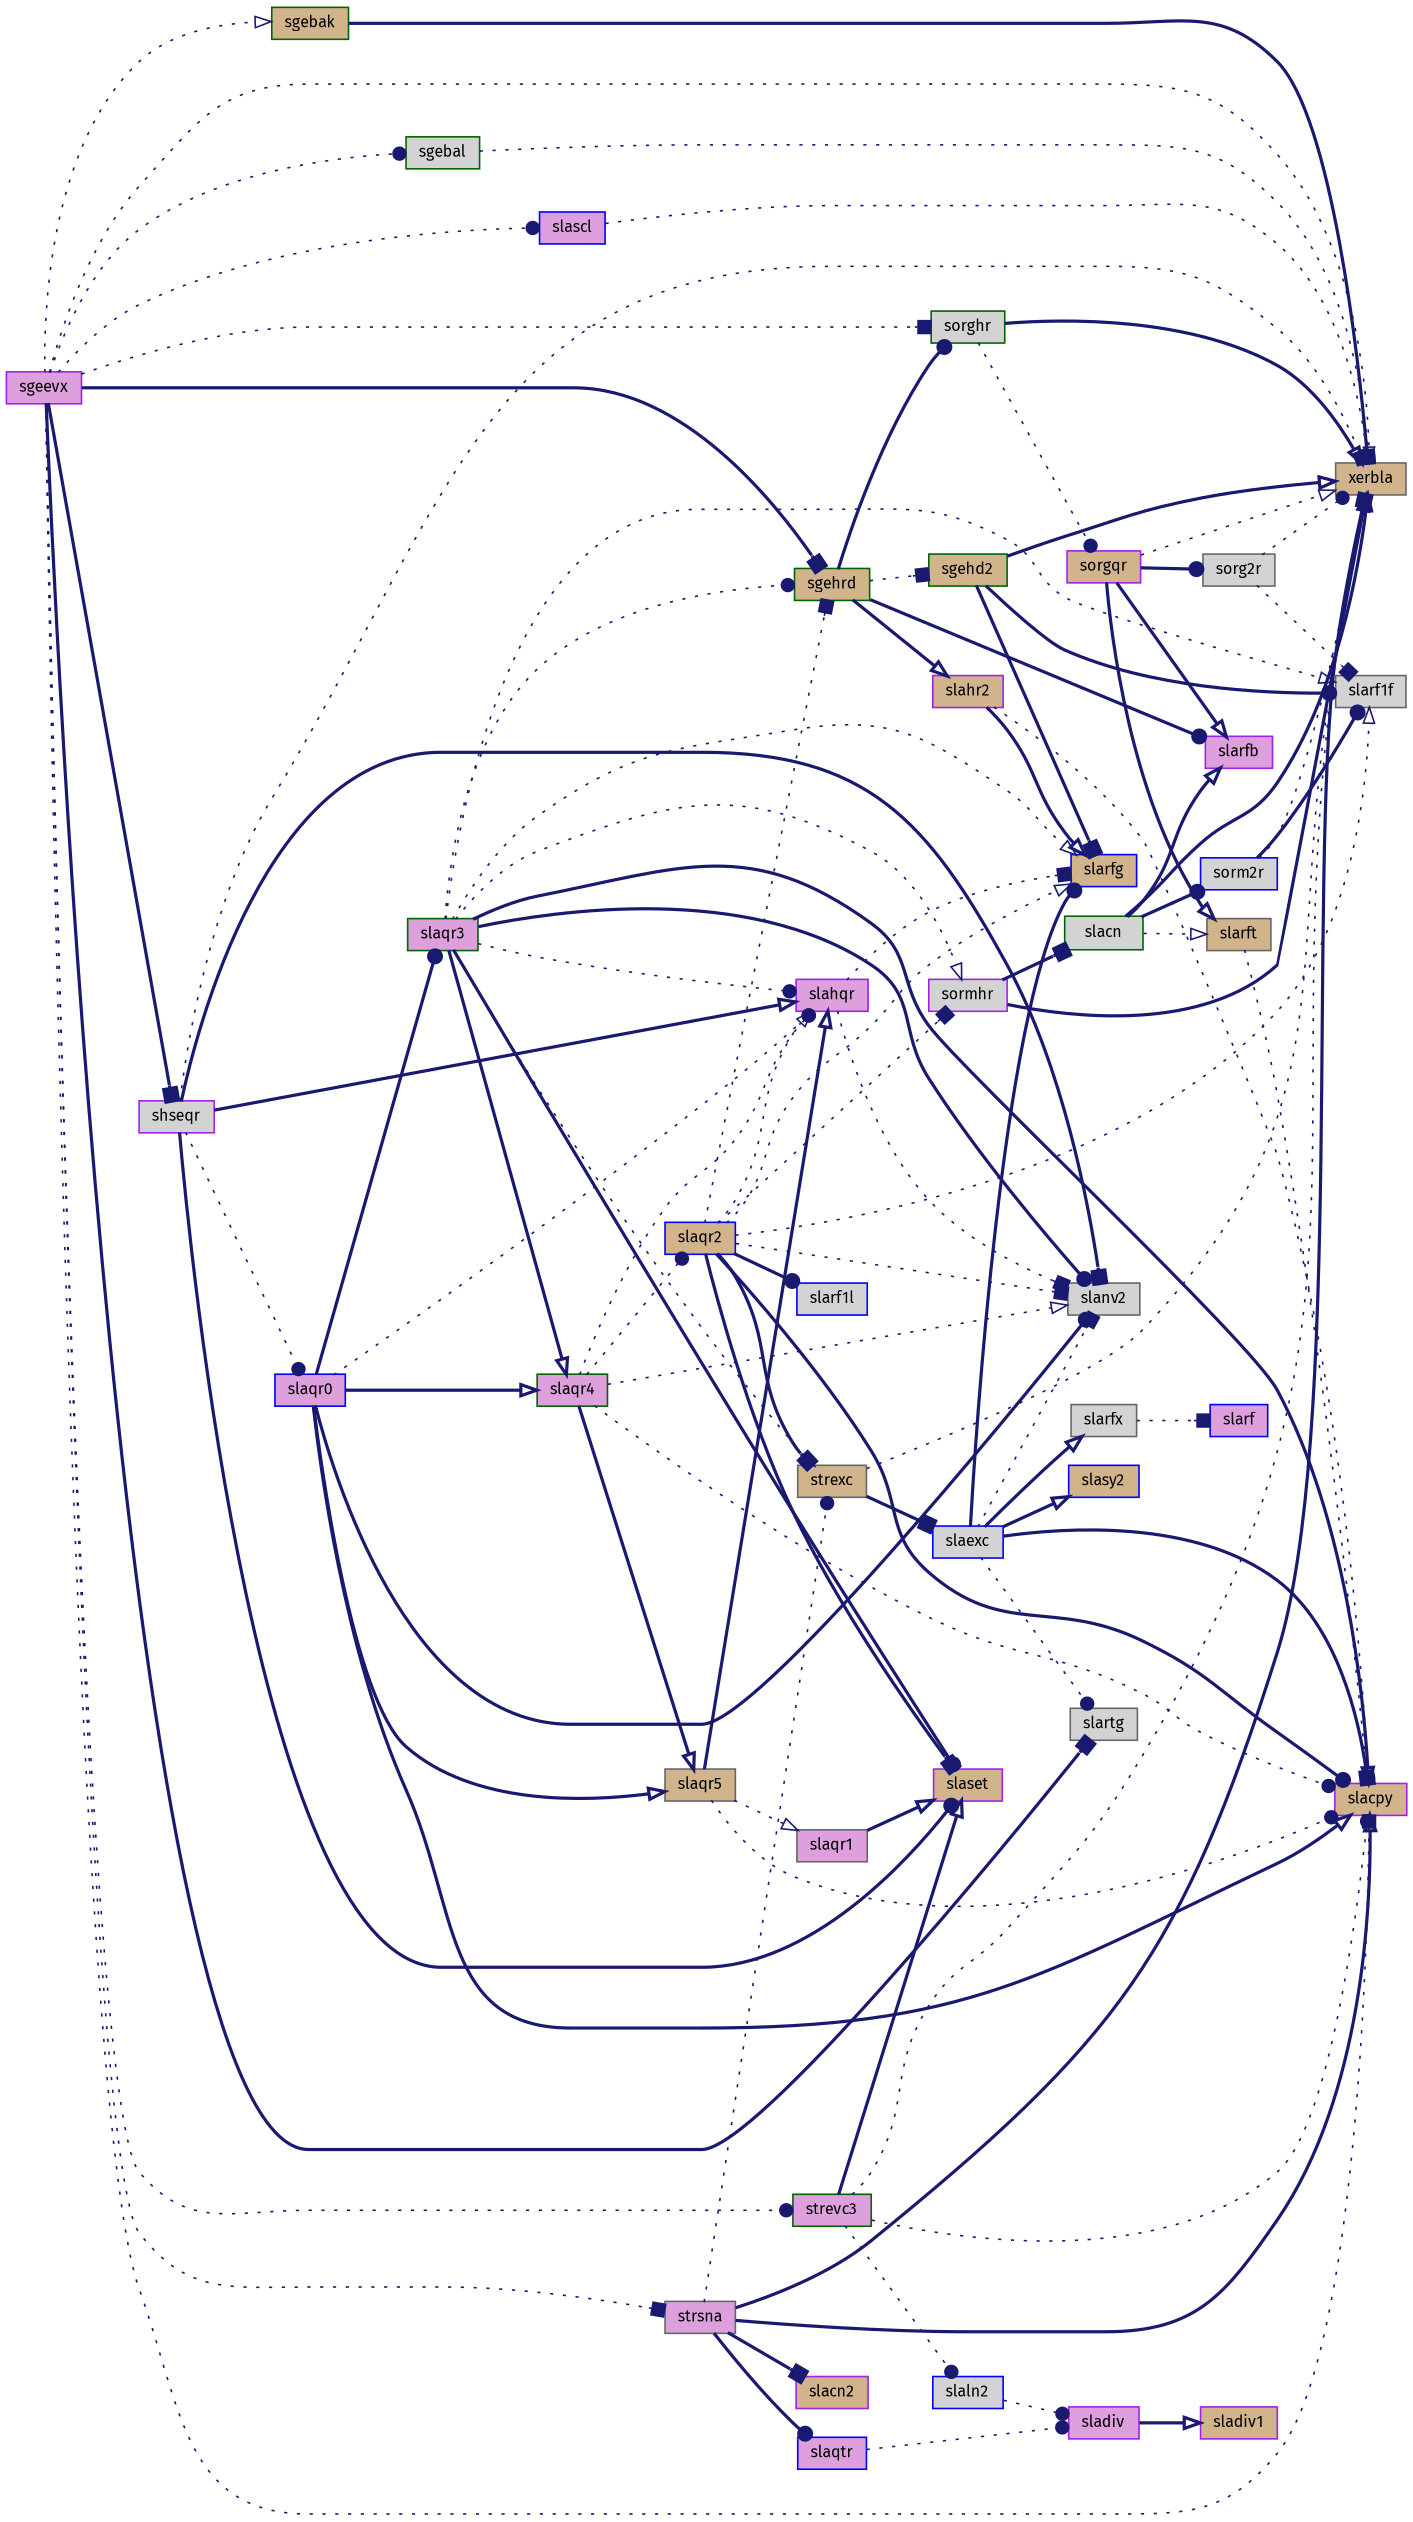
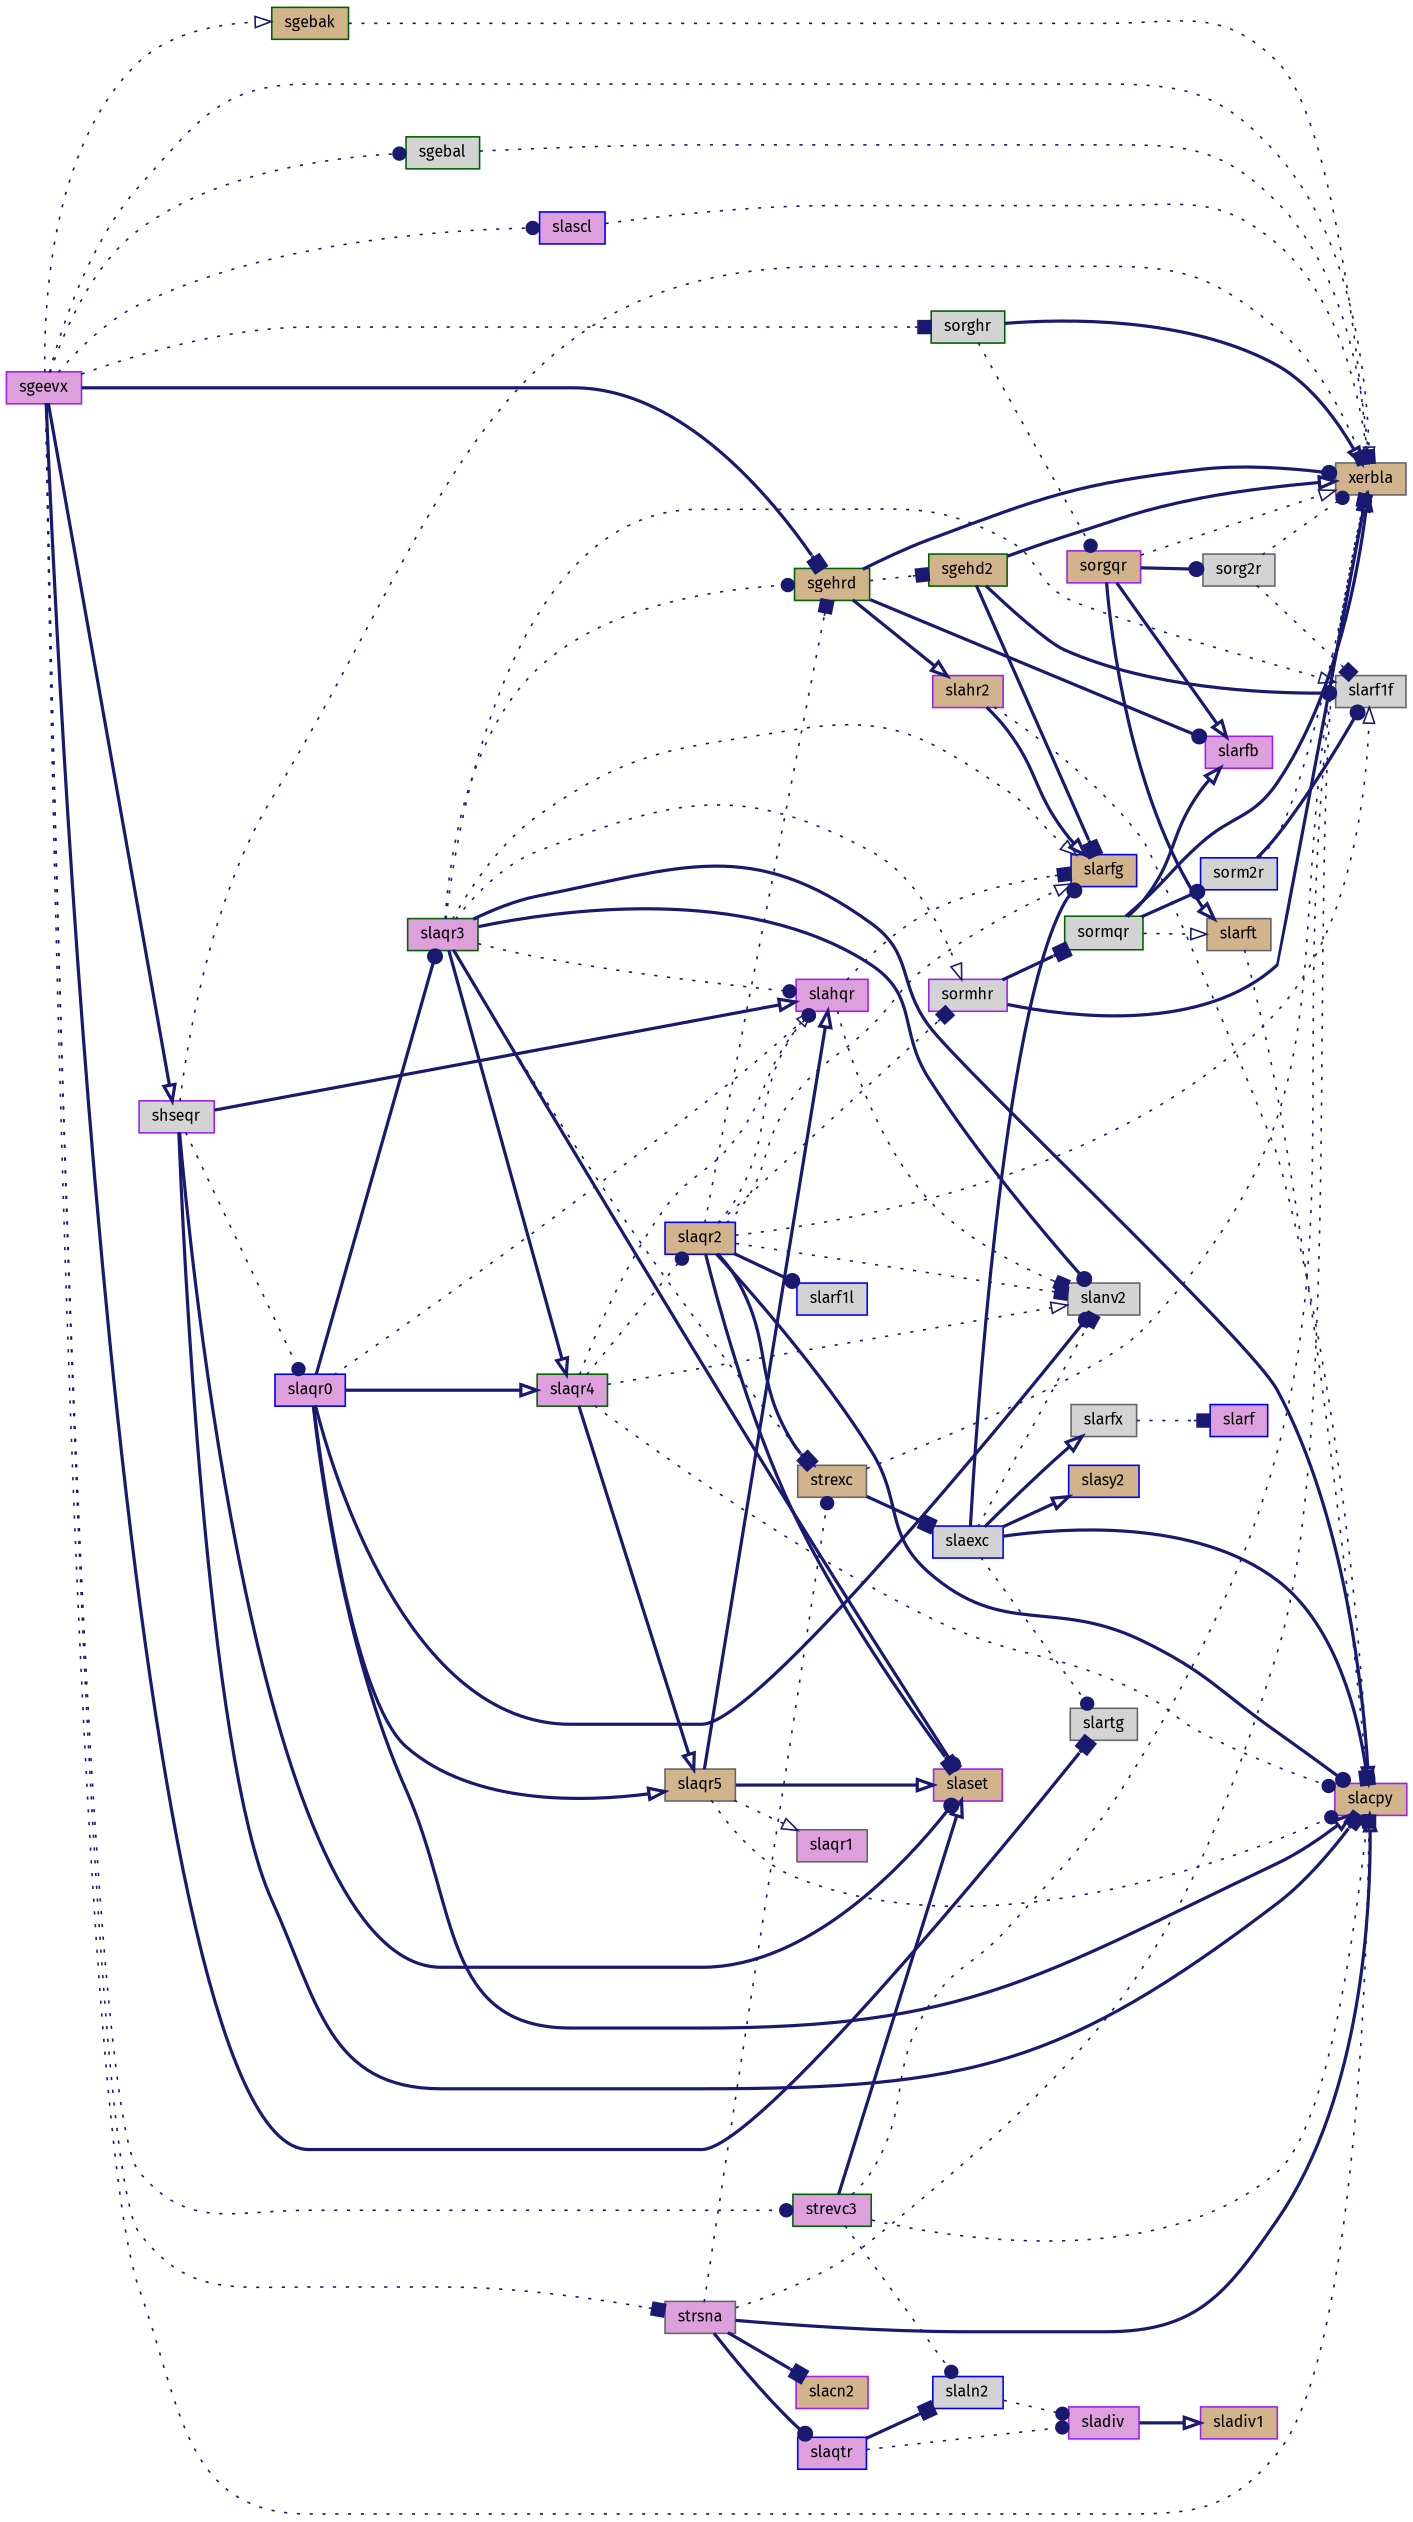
edge "sgebak" -> "xerbla": style bold -> dotted
edge "sgehrd" -> "sorghr": now "sgehrd" -> "xerbla"
edge "sgeevx" -> "shseqr": arrowhead box -> onormal
edge "shseqr" -> "slanv2": now "shseqr" -> "slacpy"
node "slacn": label "slacn" -> "sormqr"
edge "strsna" -> "xerbla": style bold -> dotted
edge "slaqr1" -> "slaset": now "slaqr5" -> "slaset"
edge "slaqtr" -> "slaln2": added
